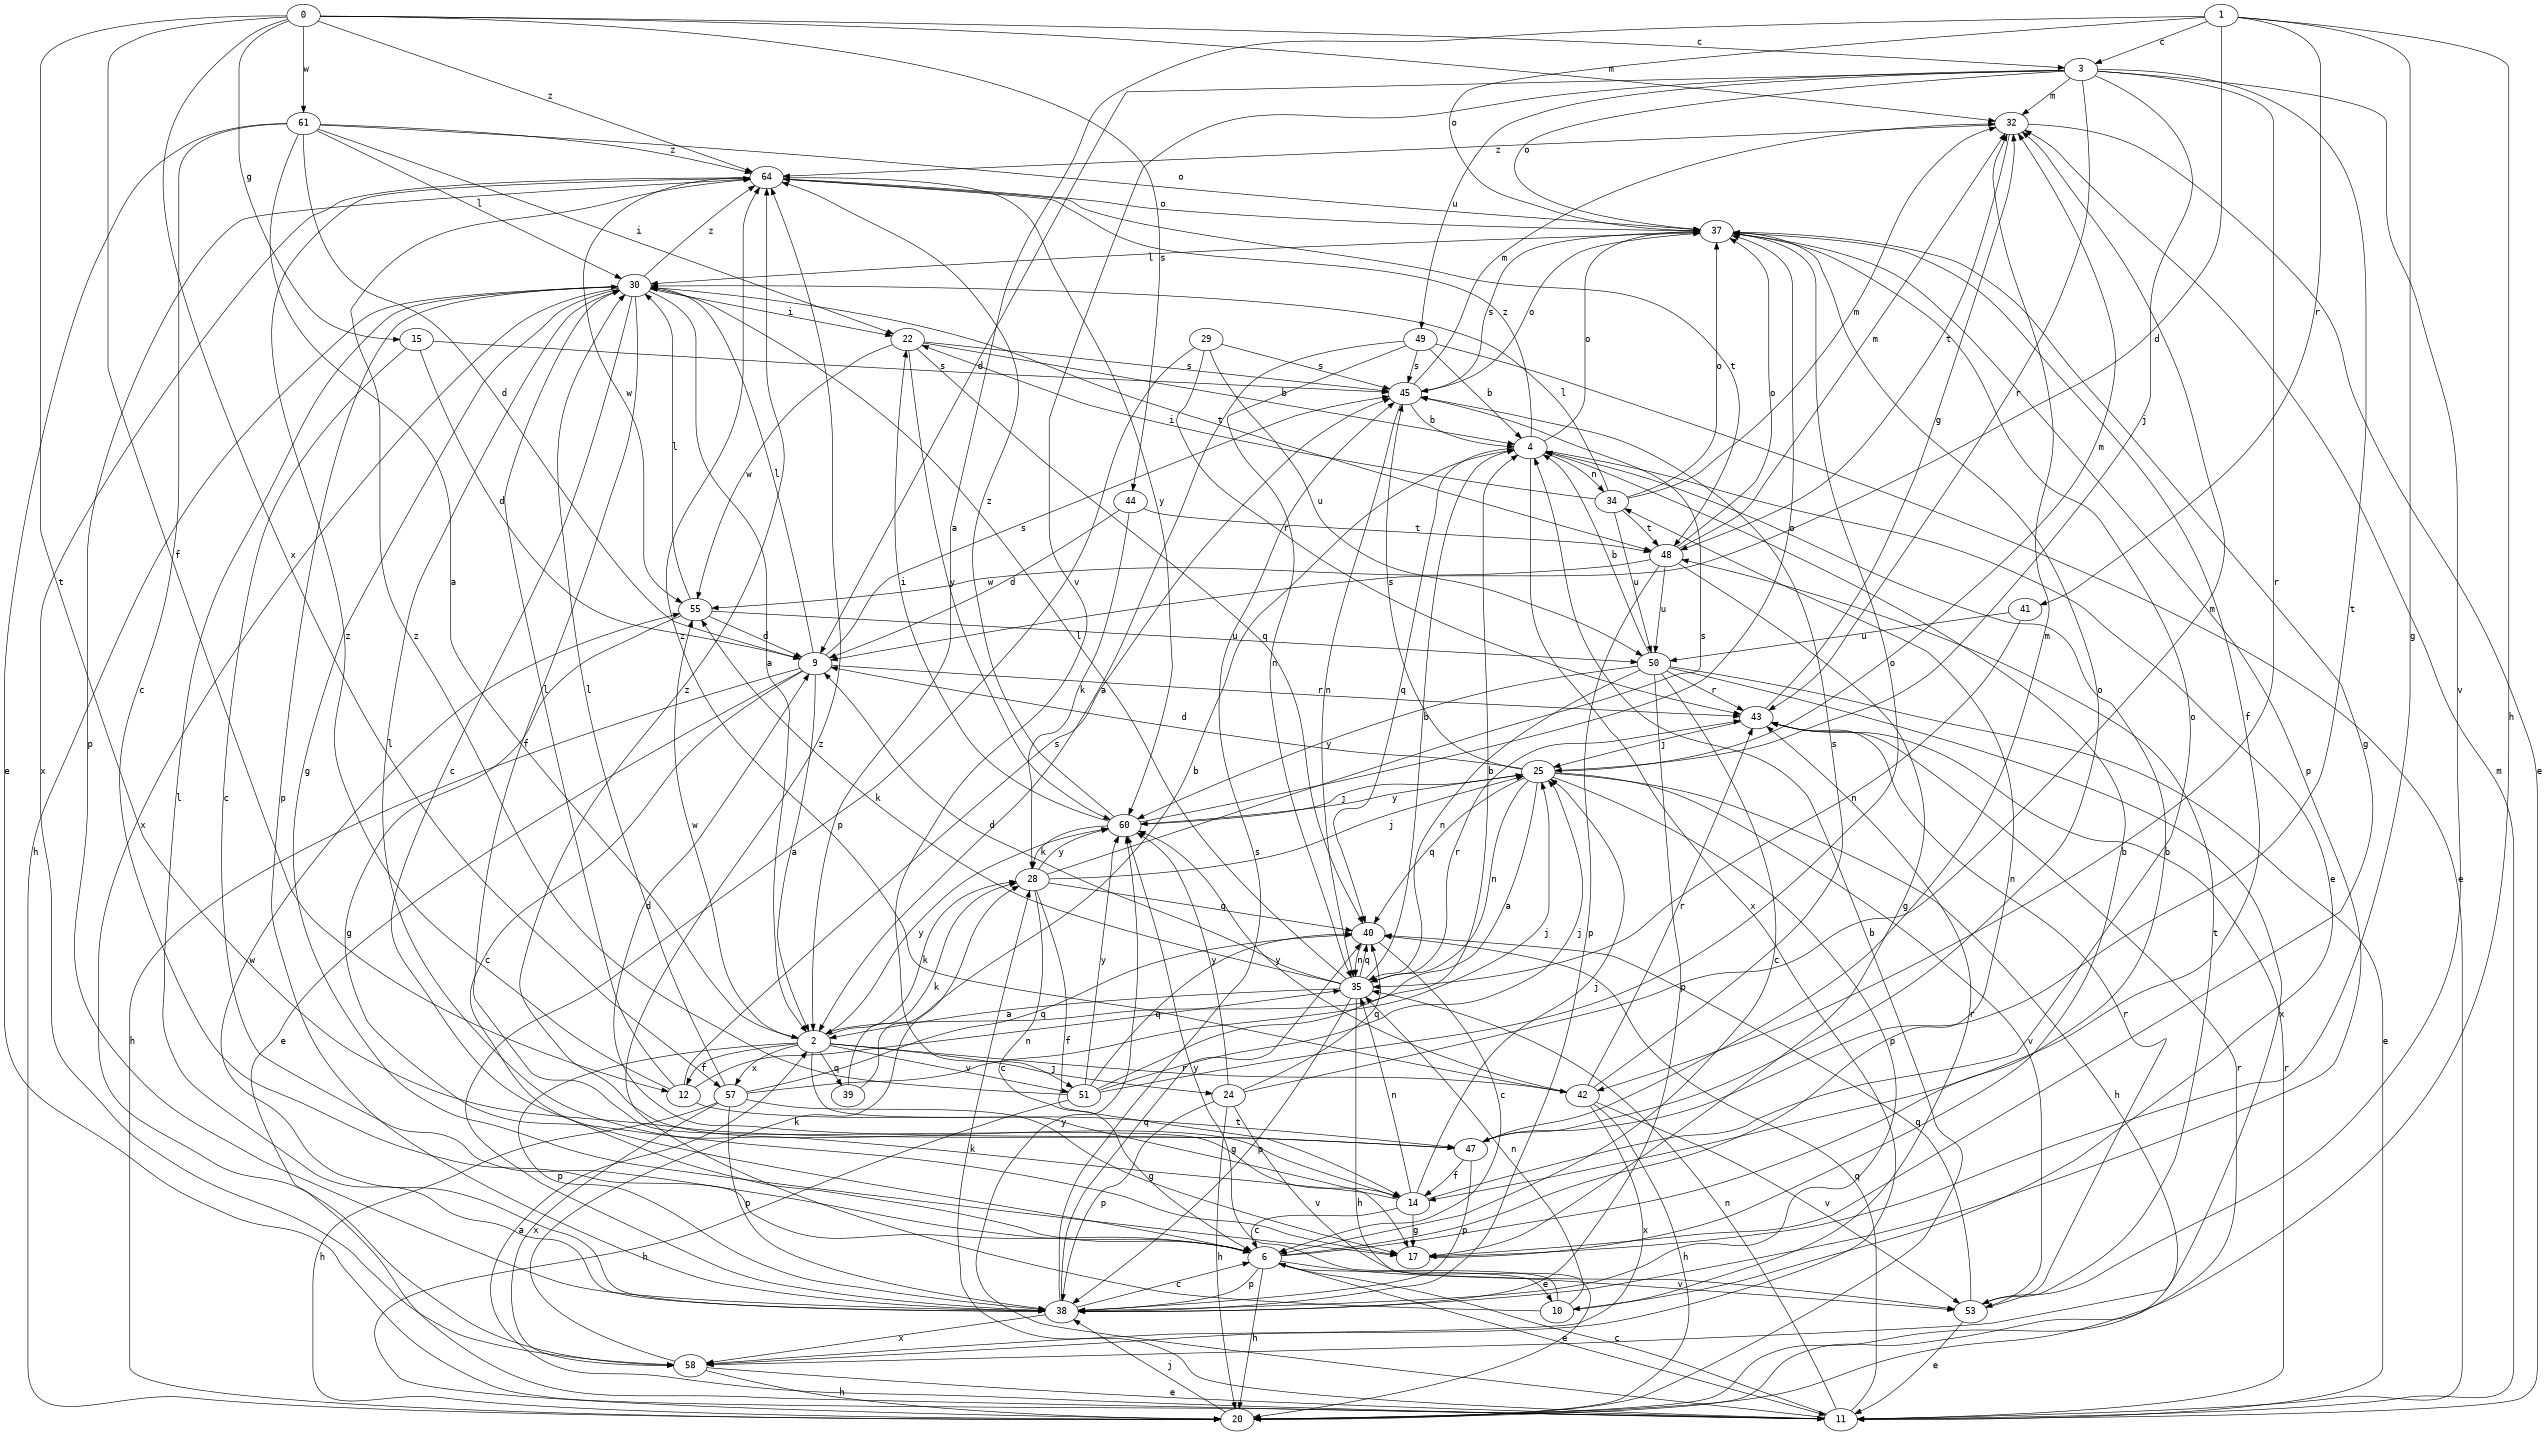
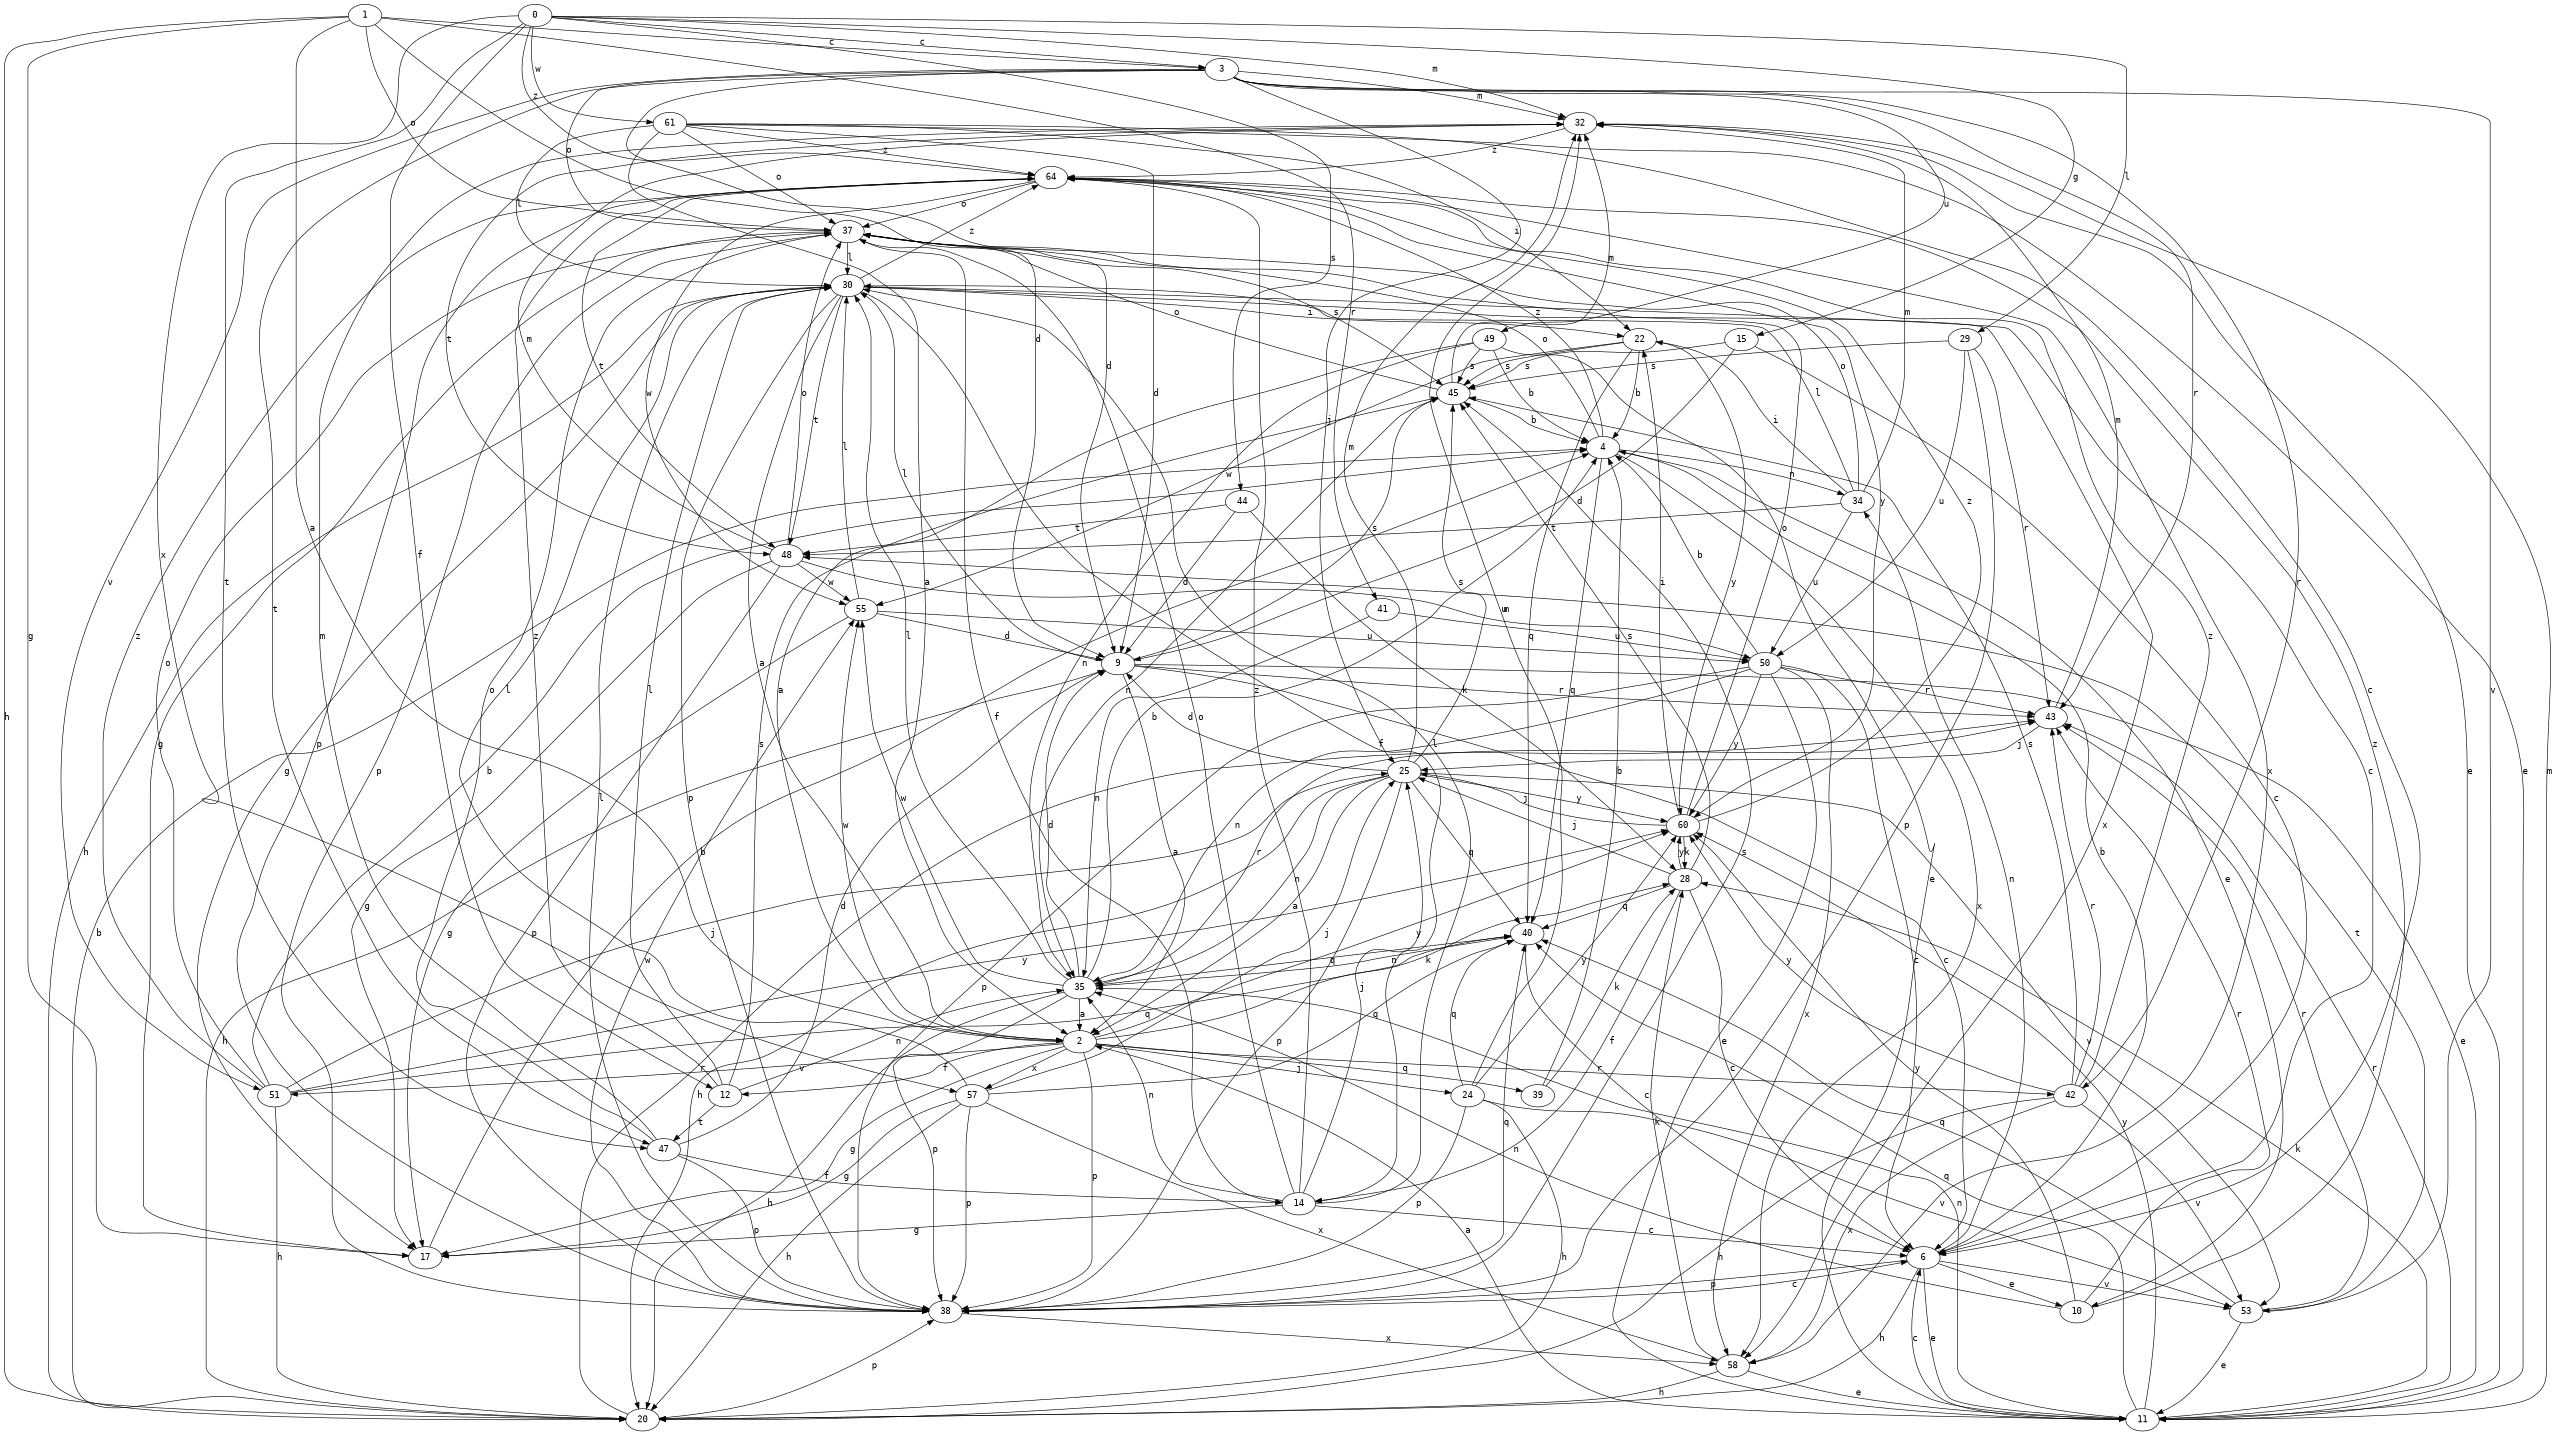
edge "0" -> "29": added, label "l"
edge "43" -> "32": label "g" -> "m"
edge "35" -> "55": label "k" -> "w"
edge "20" -> "38": label "j" -> "p"
